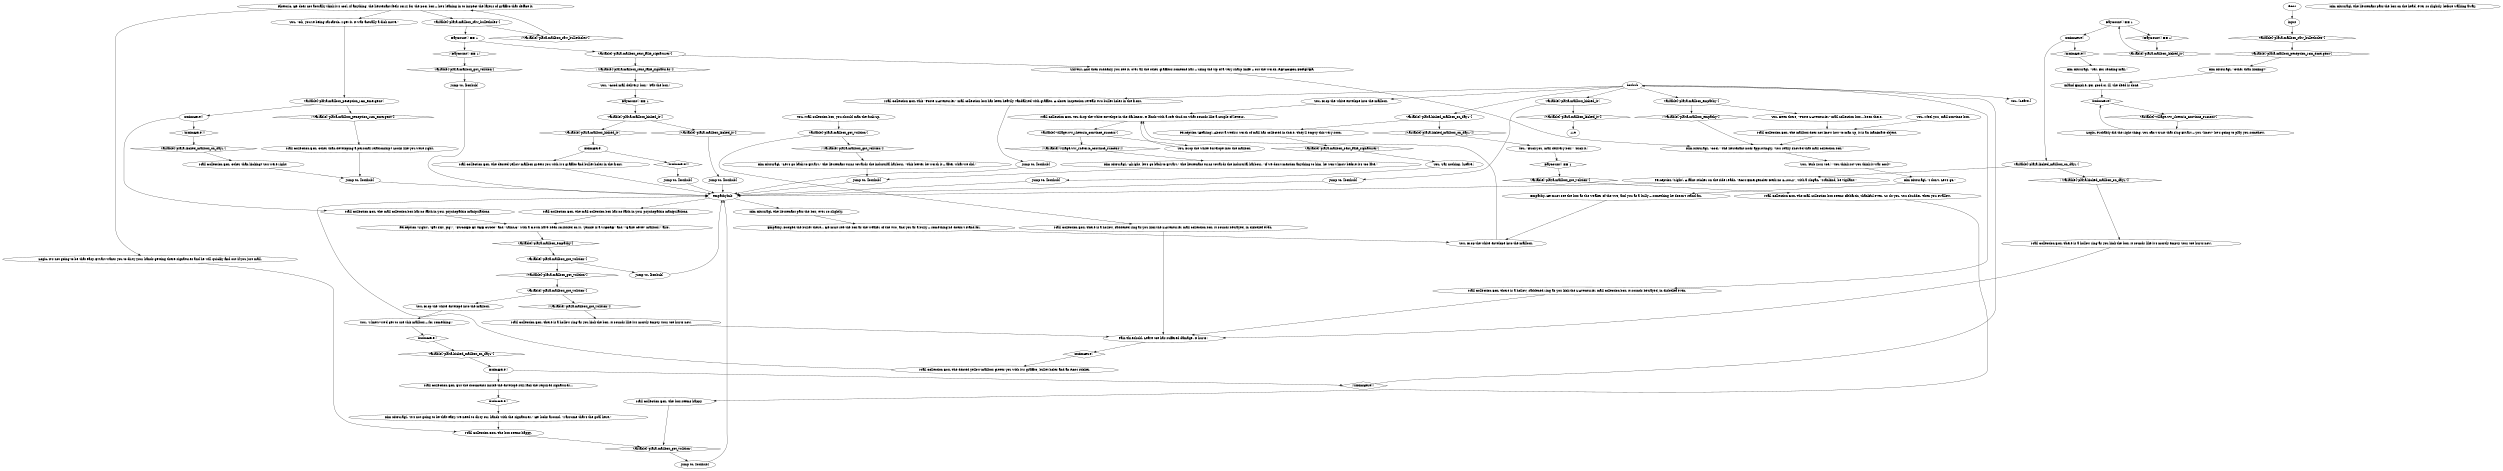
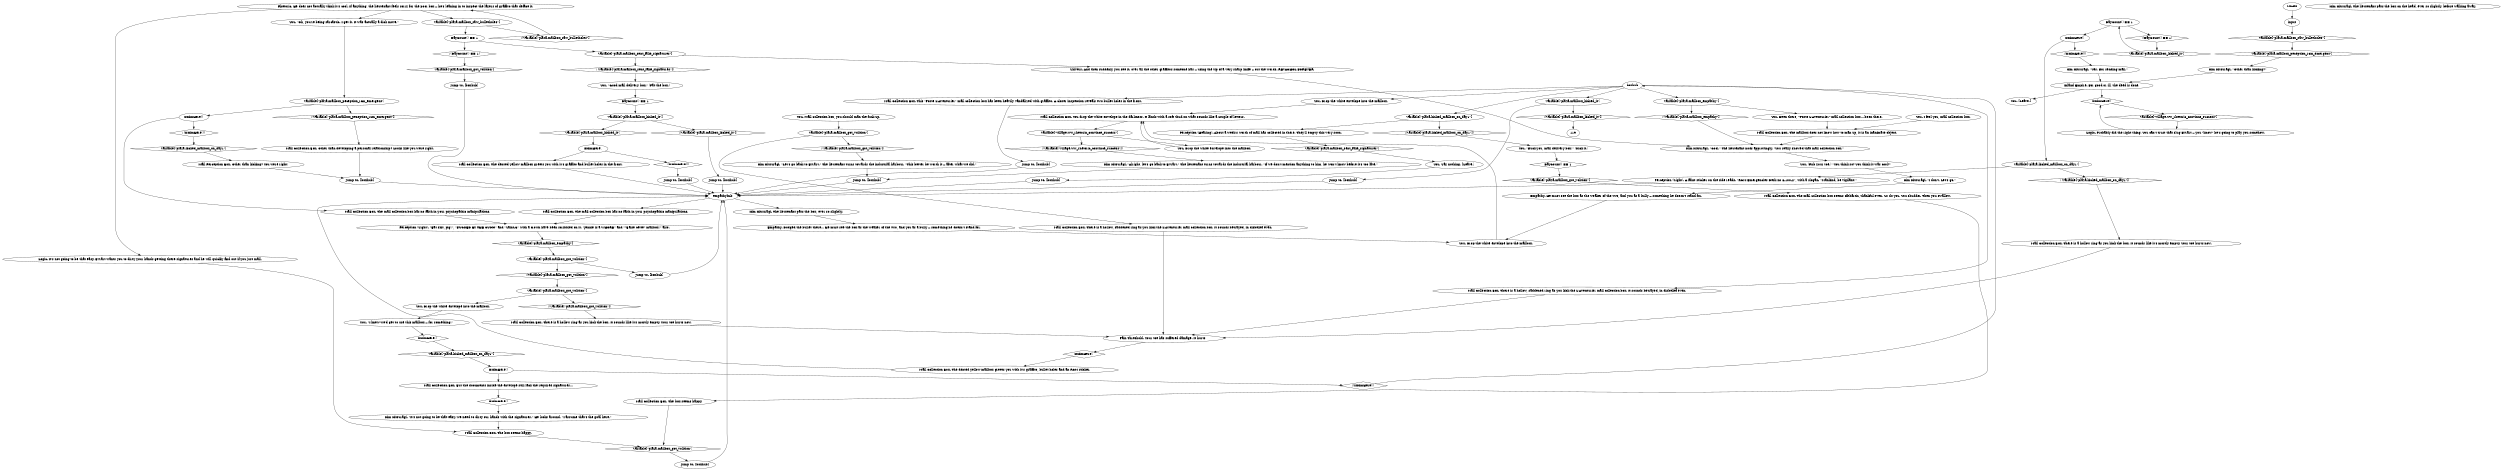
node "RCM": label "RCM" -> "START"
edge "boxhub" -> "You: [Leave.]": now "Inland Empire: For good or ill, the deed is done." -> "You: [Leave.]"
node "You: I feel you, mail convince box.": label "You: I feel you, mail convince box." -> "You: I feel you, mail collection box."
node "Mail Collection Box: Other than kicking? You were right!": label "Mail Collection Box: Other than kicking? You were right!" -> "Mail Perception Box: Other than kicking? You were right!"
node "Pain Threshold: Leave toe has suffered damage. It hurts!": label "Pain Threshold: Leave toe has suffered damage. It hurts!" -> "Pain Threshold: Your toe has suffered damage. It hurts!"
